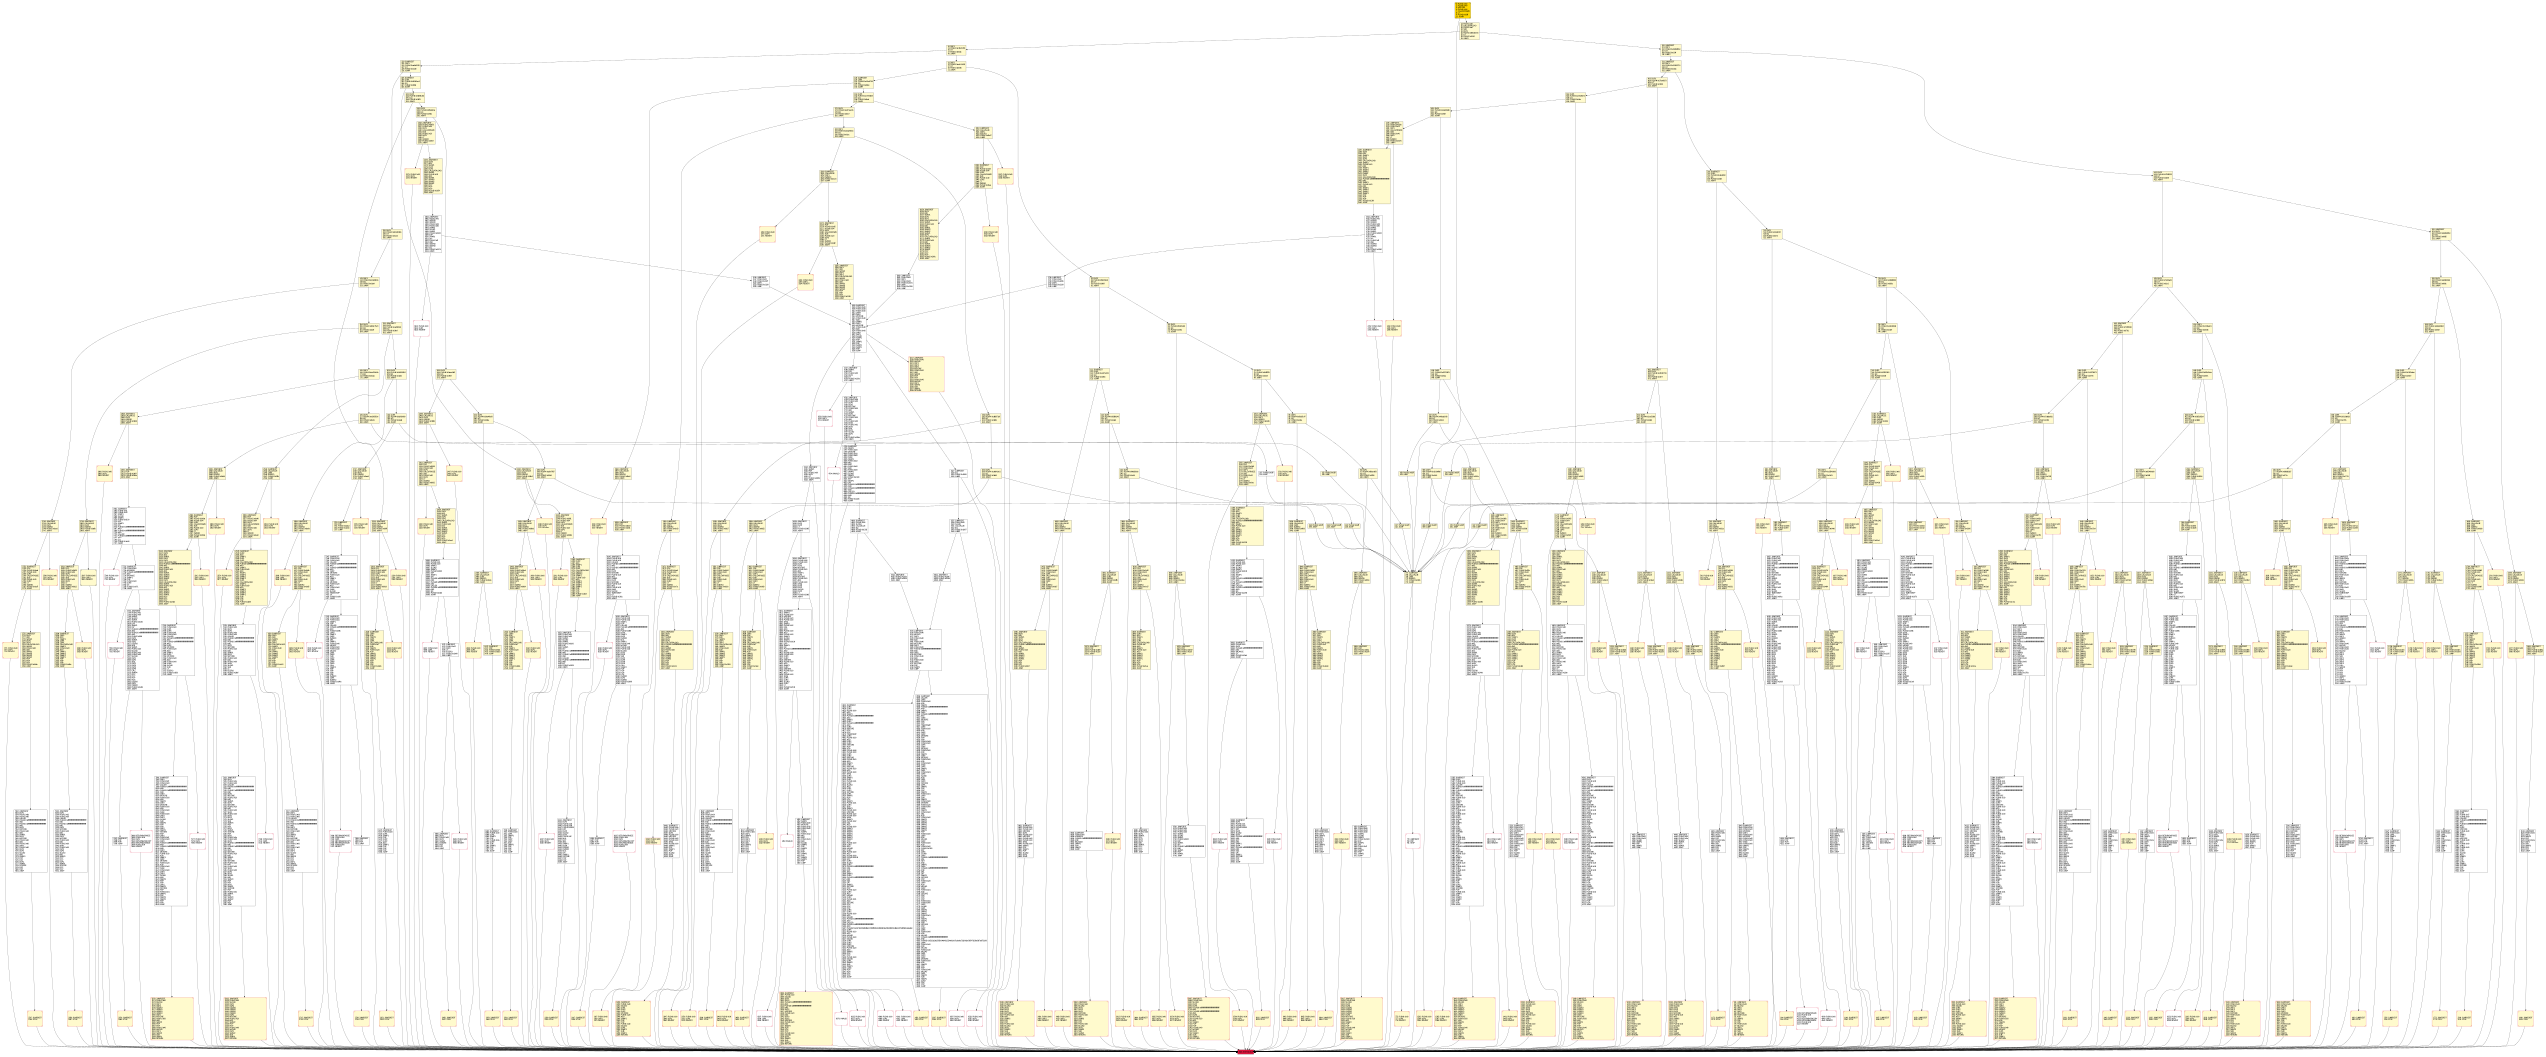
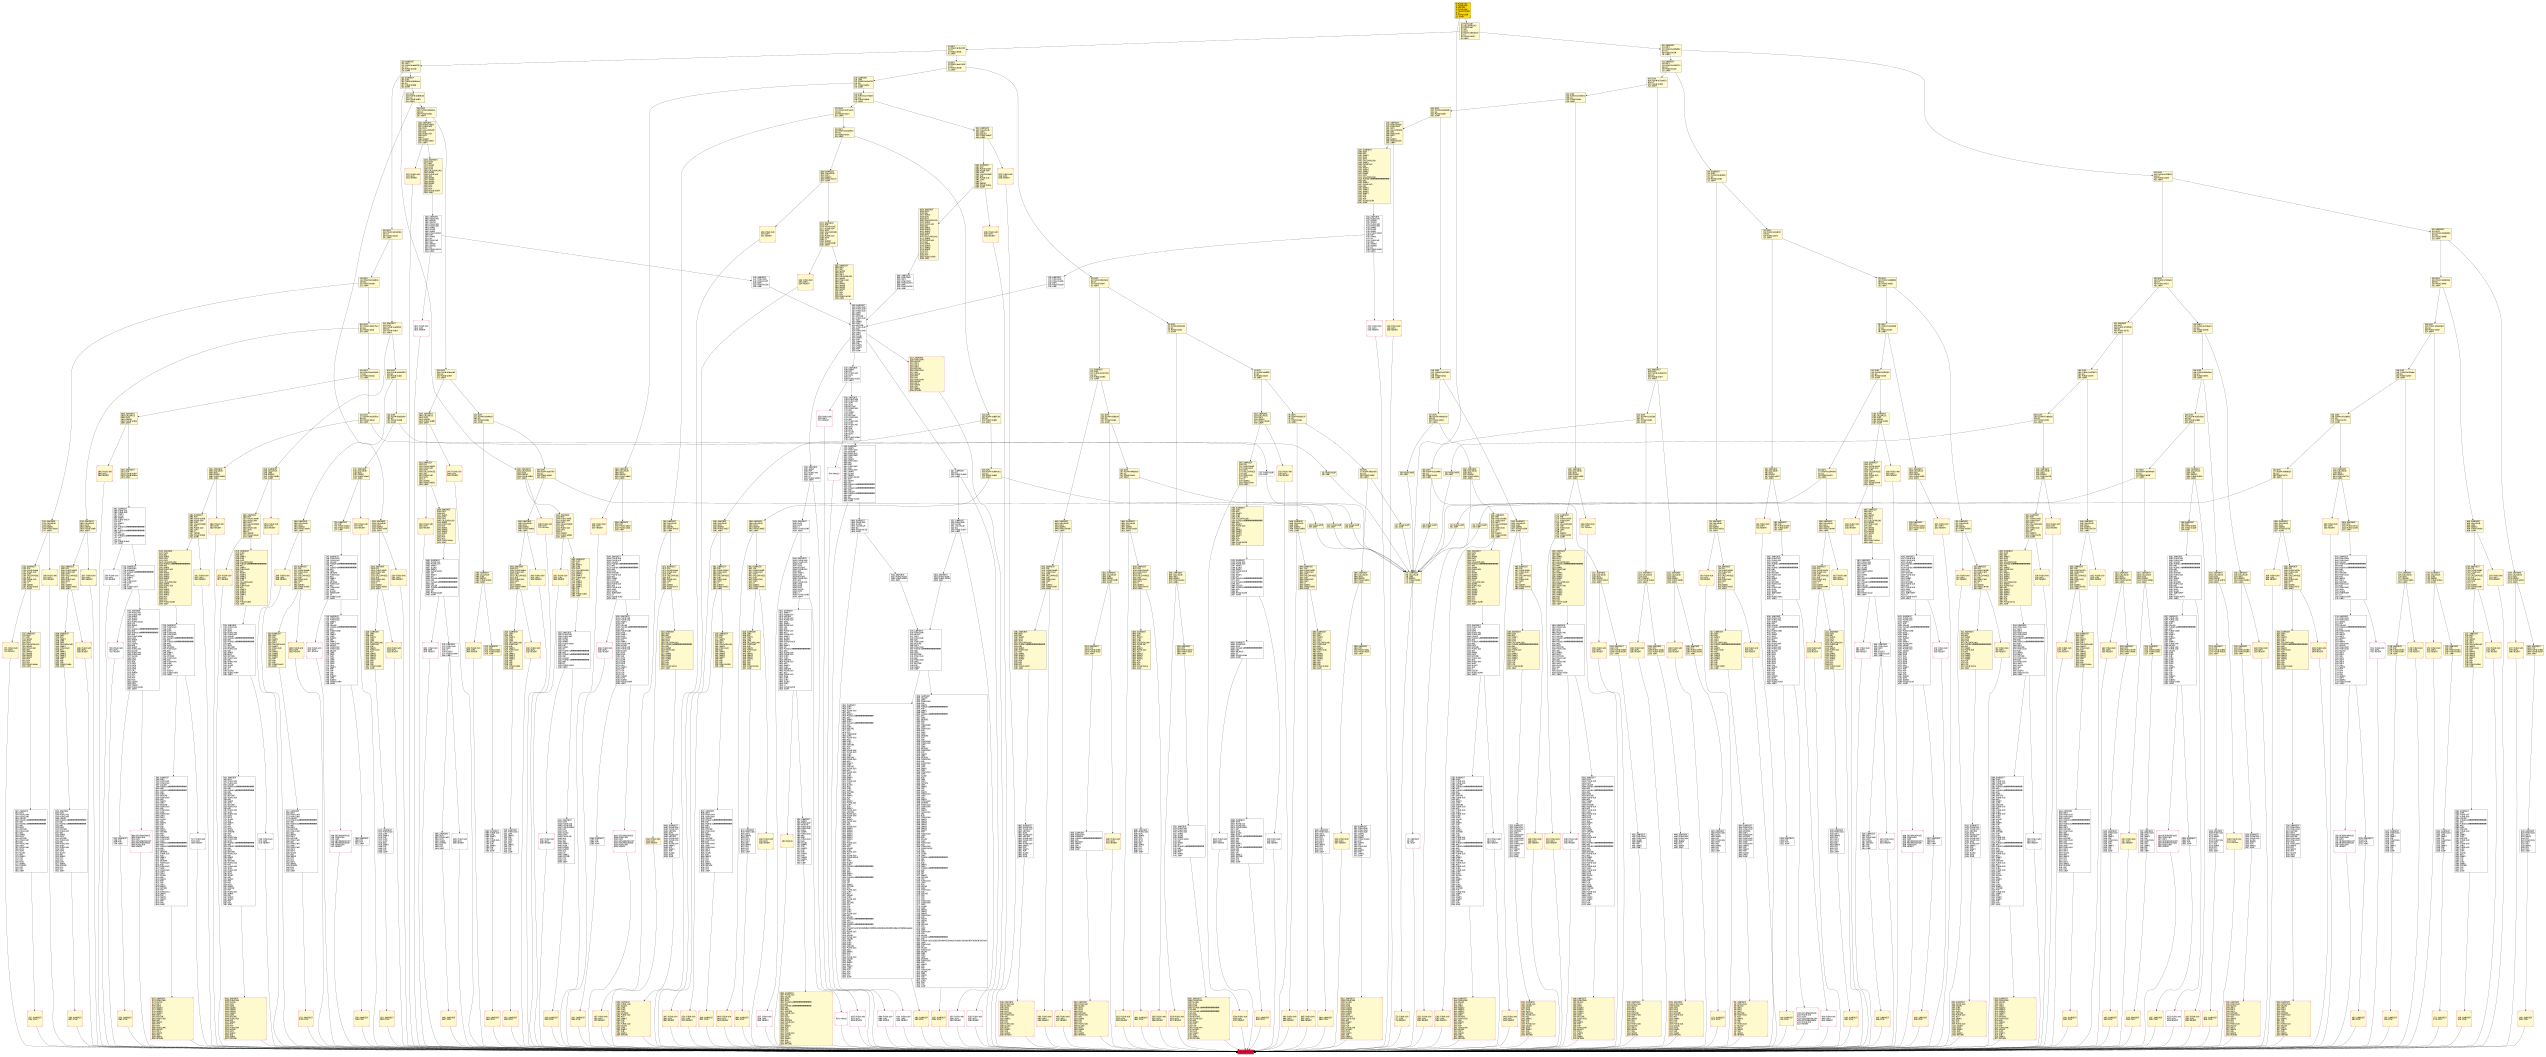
node "8450: INVALID": fillcolor white -> lemonchiffon
